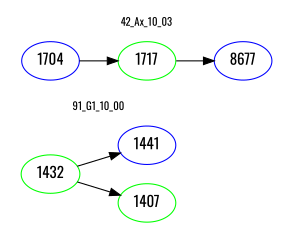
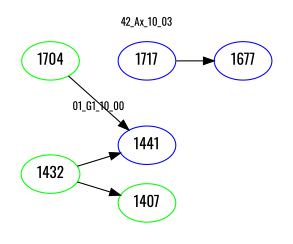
node "1704": color blue -> green
edge "1704" -> "1717": now "1704" -> "1441"
node "1717": color green -> blue
node "8677": label "8677" -> "1677"
cluster "91_G1_10_00": label "91_G1_10_00" -> "01_G1_10_00"
